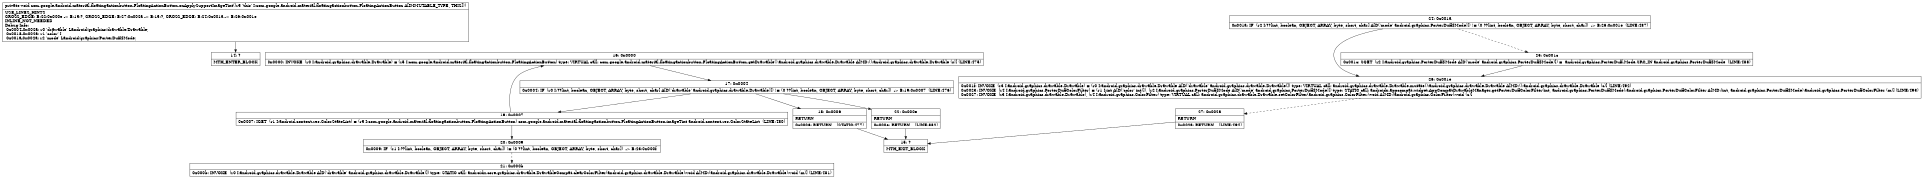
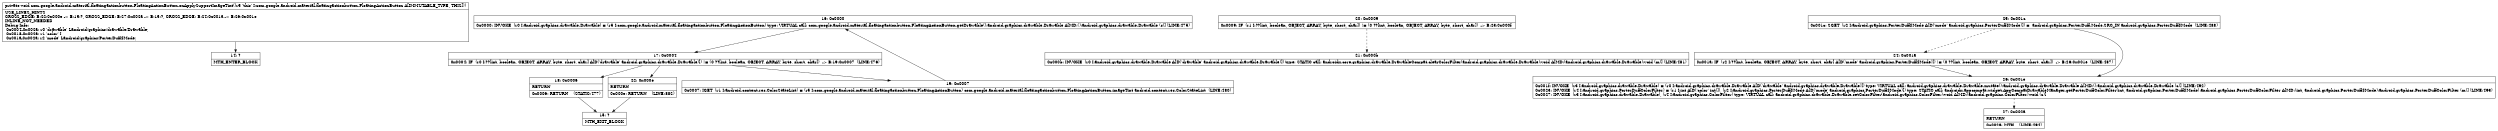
edge "24: 0x001a" -> "25: 0x001c": reversed
node "27: 0x002a": text "0x002a: RETURN    (LINE:494)" -> "0x002a: MTH    (LINE:494)"
edge "19: 0x0007" -> "20: 0x0009": removed
edge "27: 0x002a" -> "15: ?": removed
